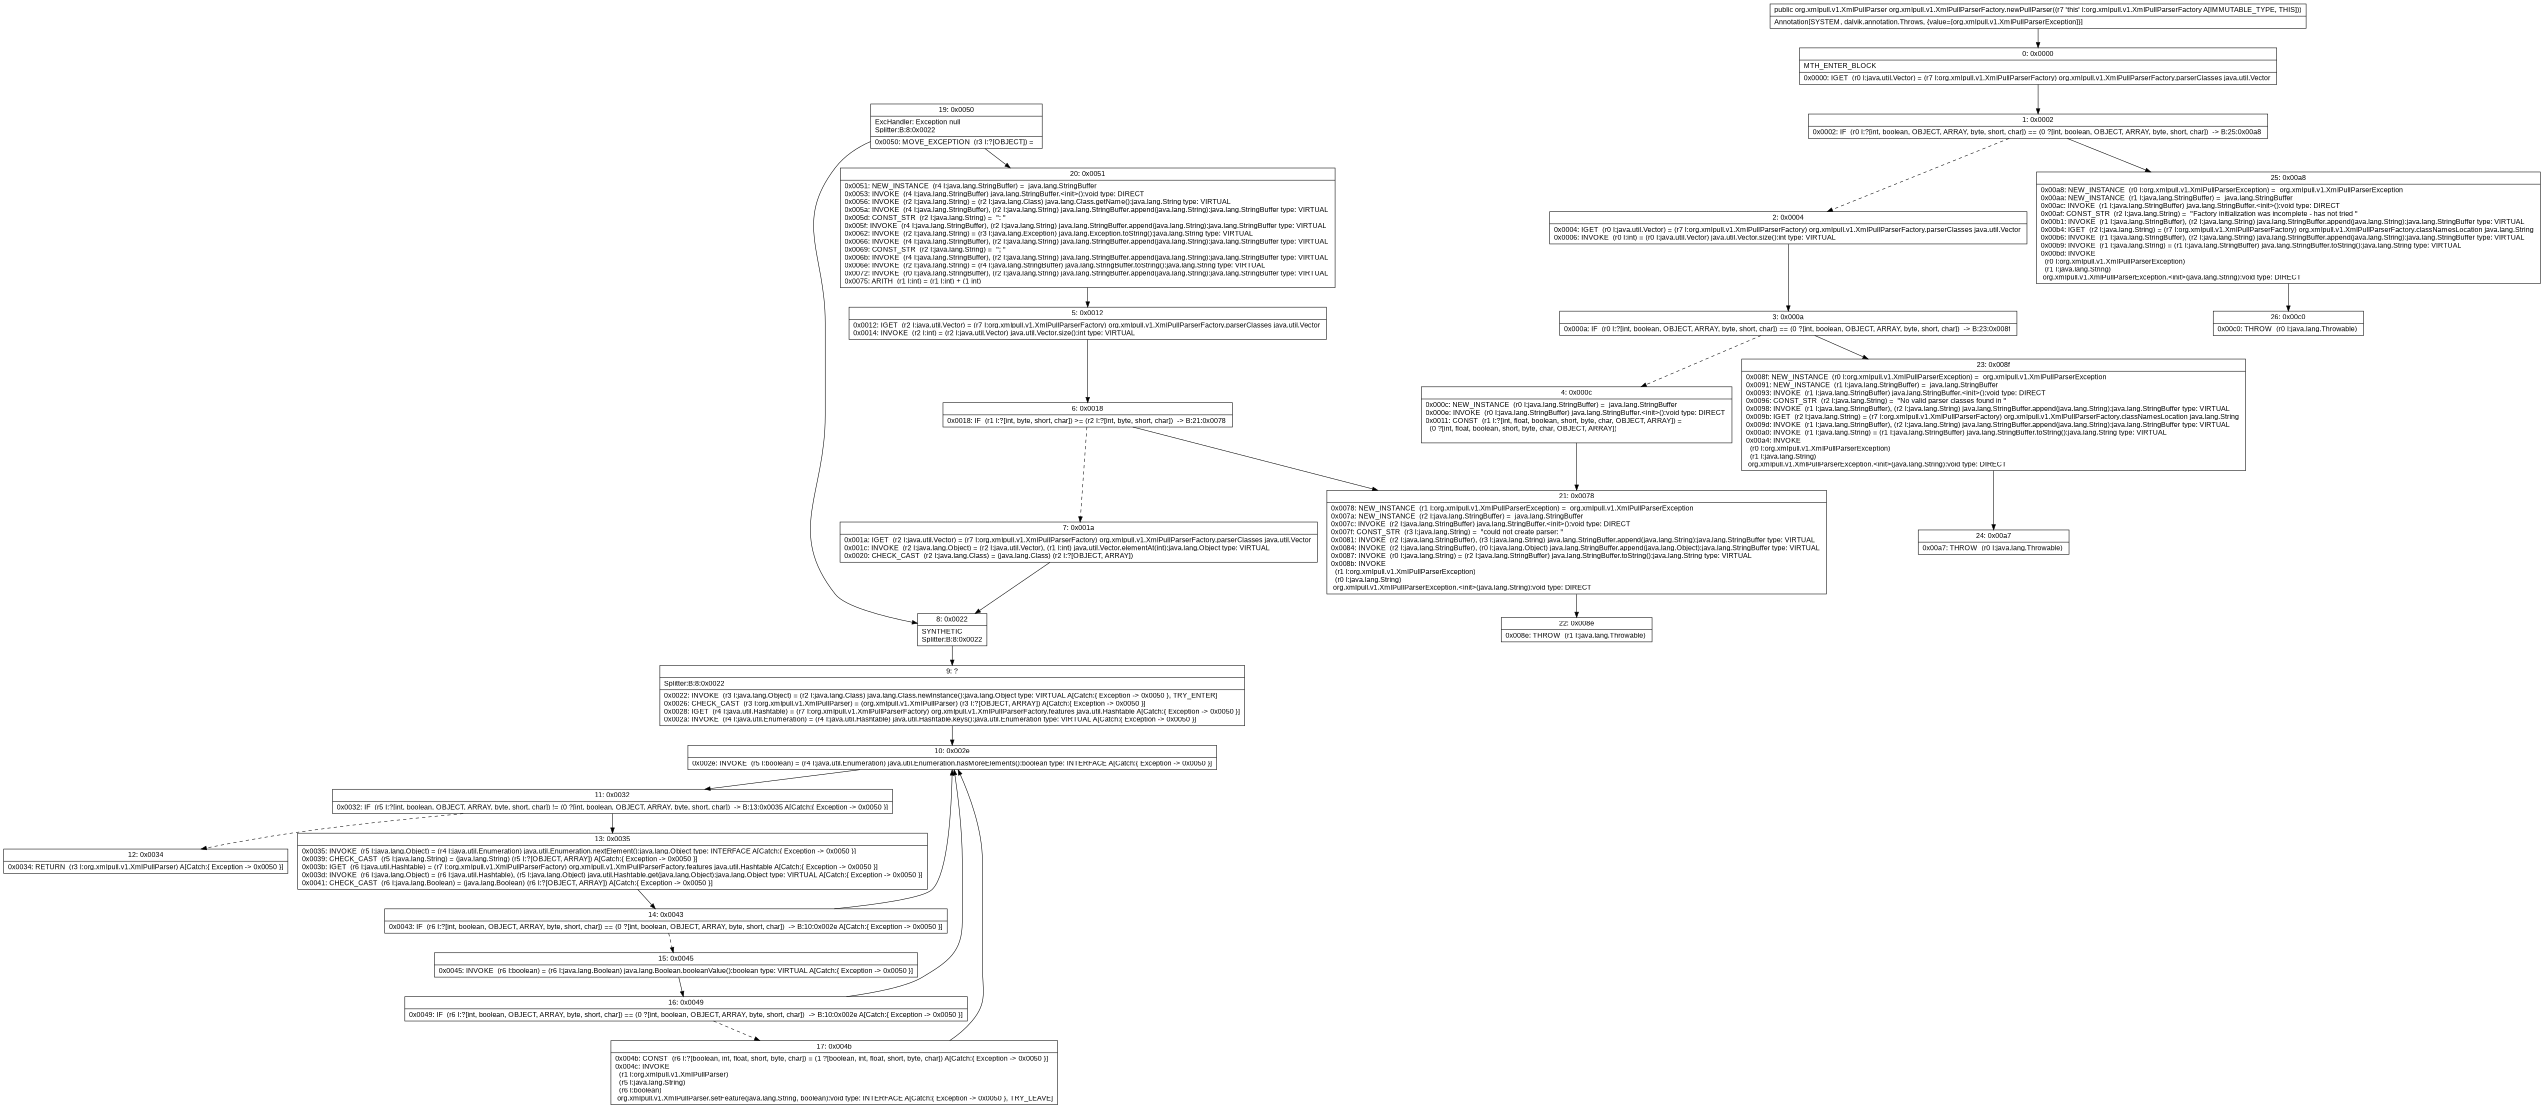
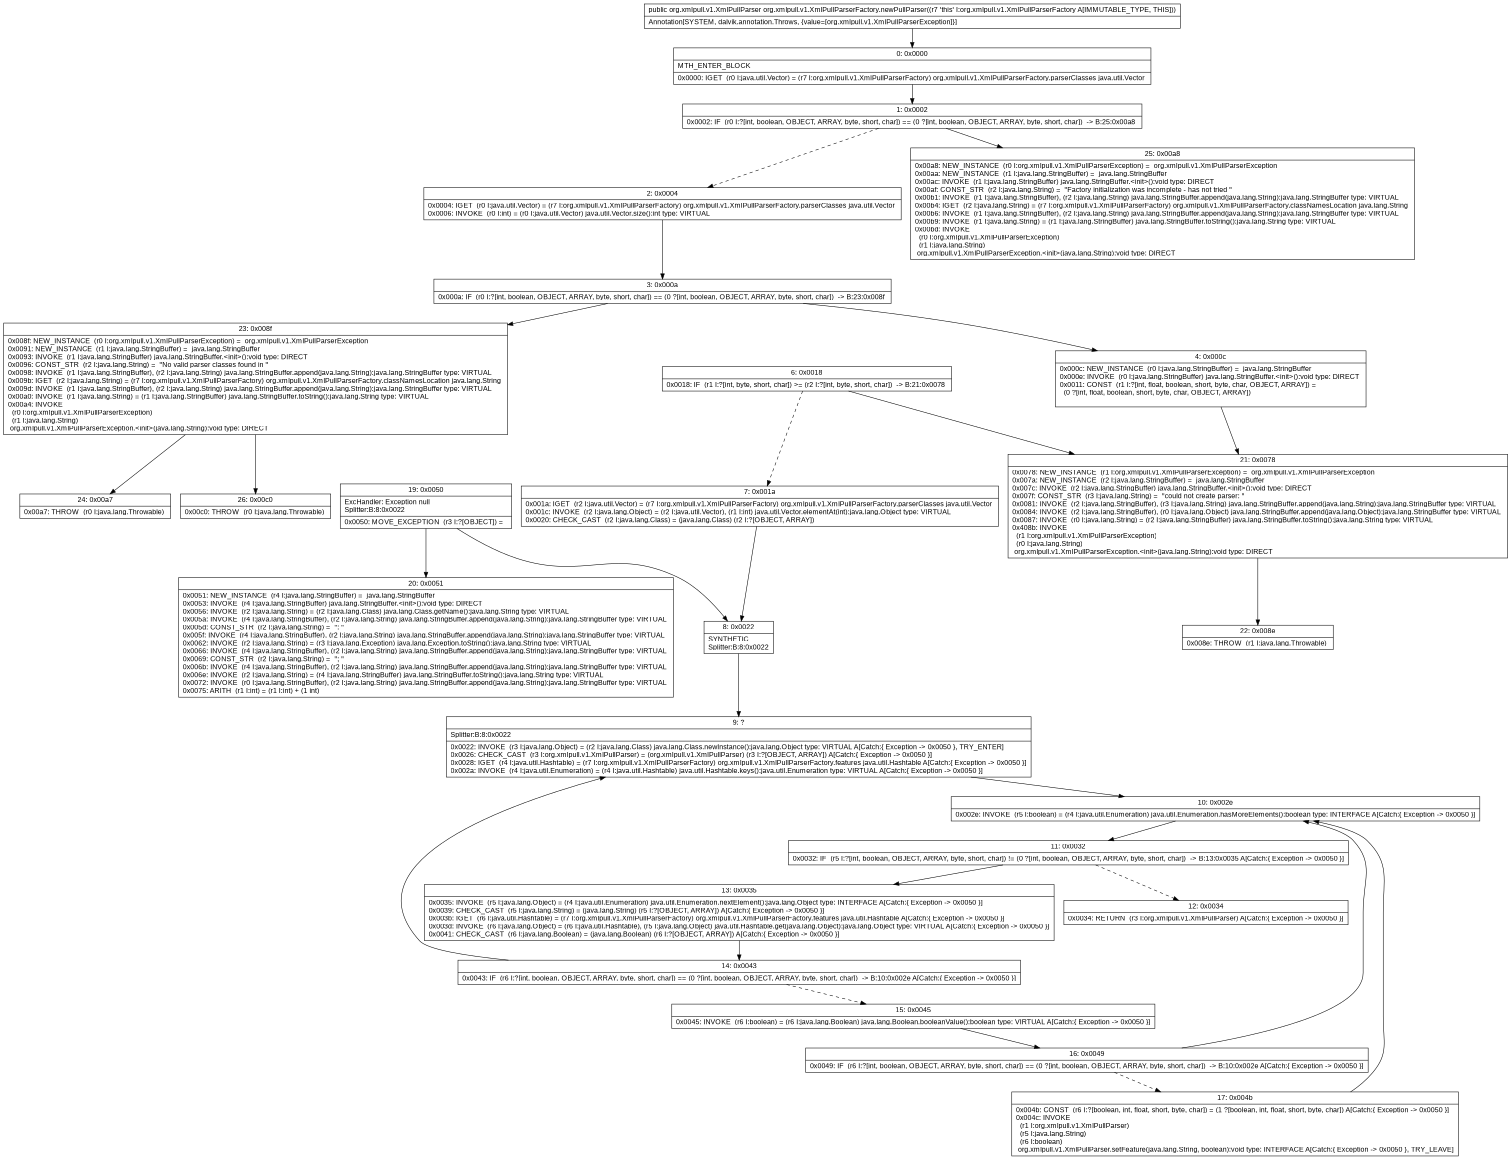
edge "25: 0x00a8" -> "26: 0x00c0": now "23: 0x008f" -> "26: 0x00c0"
node "5: 0x0012": removed
edge "3: 0x000a" -> "4: 0x000c": style dashed -> solid
node "21: 0x0078": text "0x008b: INVOKE" -> "0x408b: INVOKE"
edge "14: 0x0043" -> "10: 0x002e": now "14: 0x0043" -> "9: ?"
